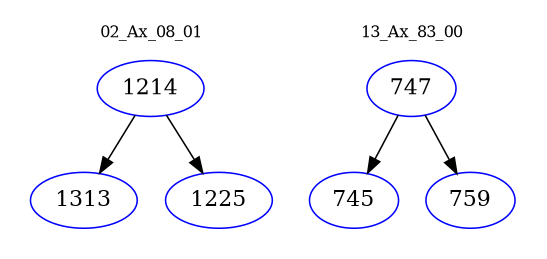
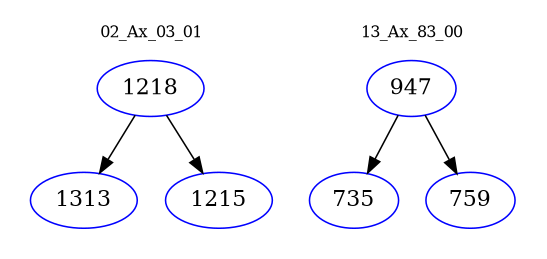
cluster "02_Ax_08_01": label "02_Ax_08_01" -> "02_Ax_03_01"
node "1214": label "1214" -> "1218"
node "747": label "747" -> "947"
node "1225": label "1225" -> "1215"
node "745": label "745" -> "735"
